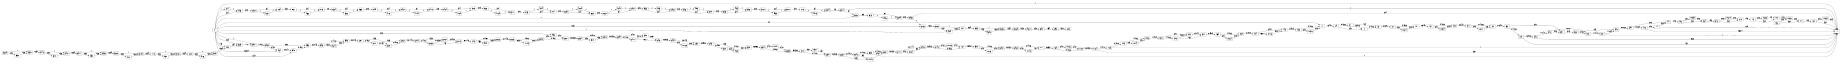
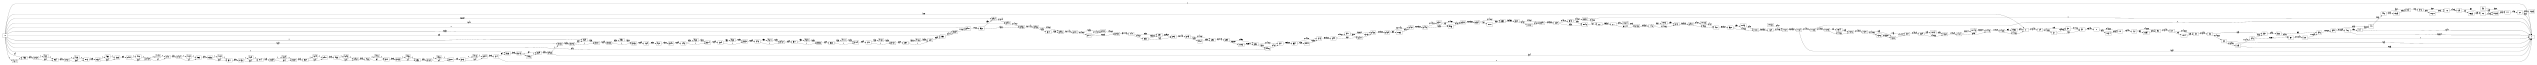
edge "10685" -> "1": removed, label "823"
node "5314": added
edge "7139" -> "10163": removed, label "8481"
